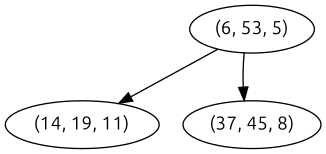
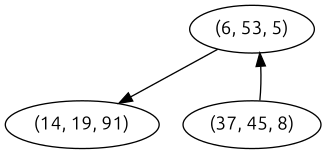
edge "(6, 53, 5)" -> "(37, 45, 8)": reversed
node "(14, 19, 11)": label "(14, 19, 11)" -> "(14, 19, 91)"
